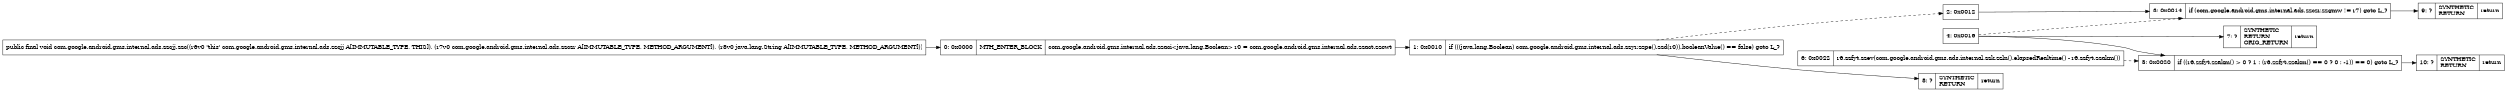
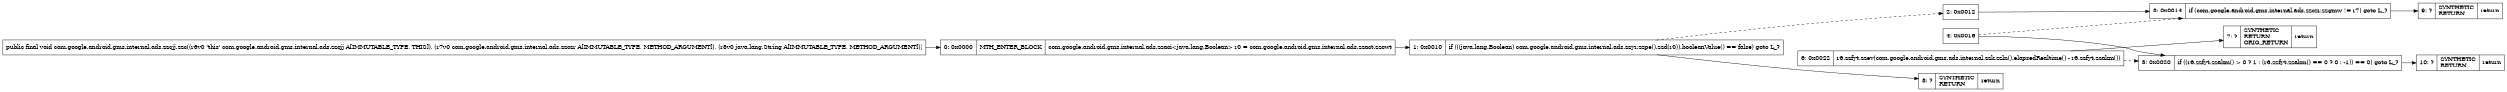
edge "4: 0x0016" -> "7: ?": now "6: 0x0022" -> "7: ?"
